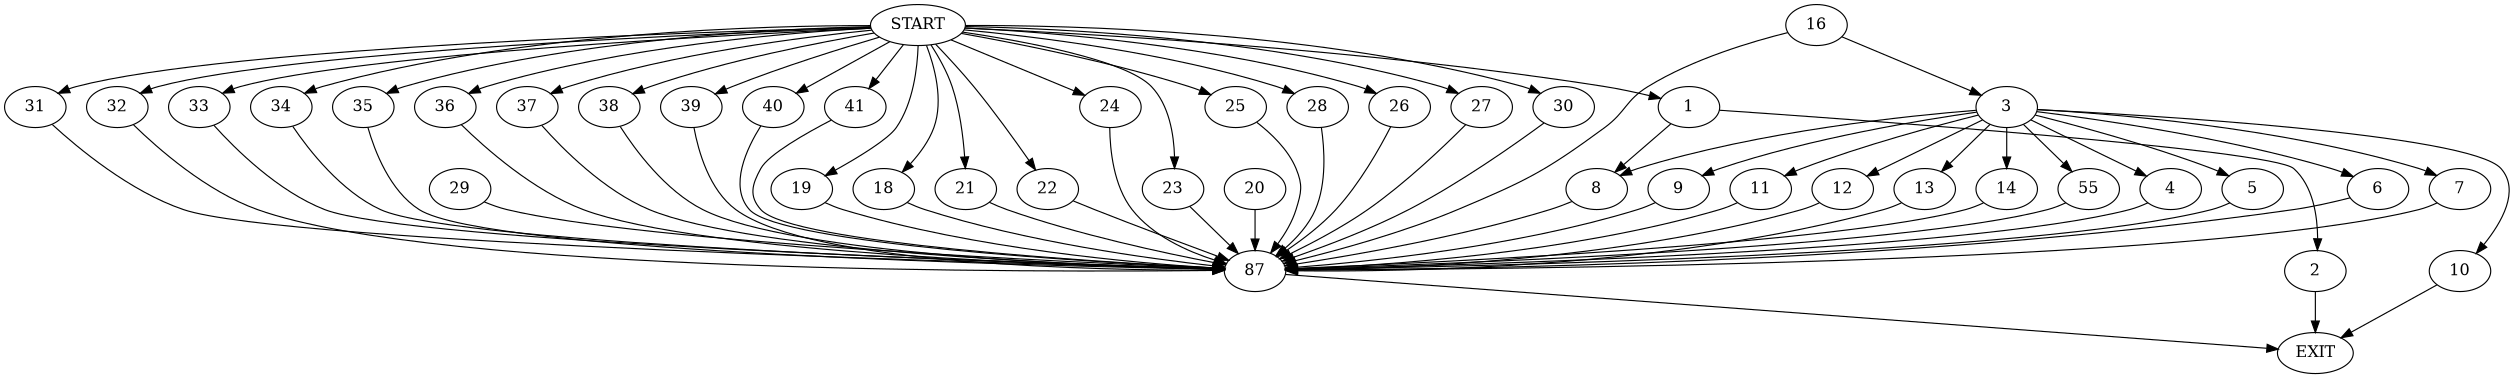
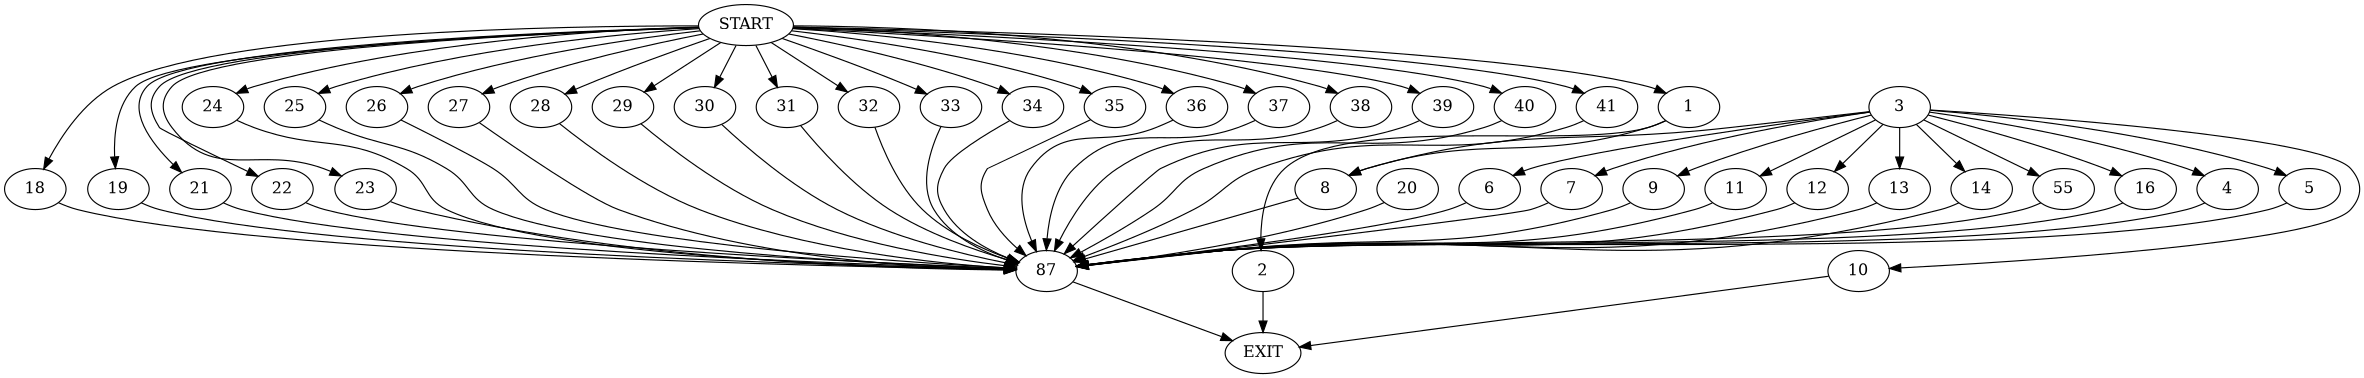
edge "START" -> "29": added
edge "16" -> "3": reversed
